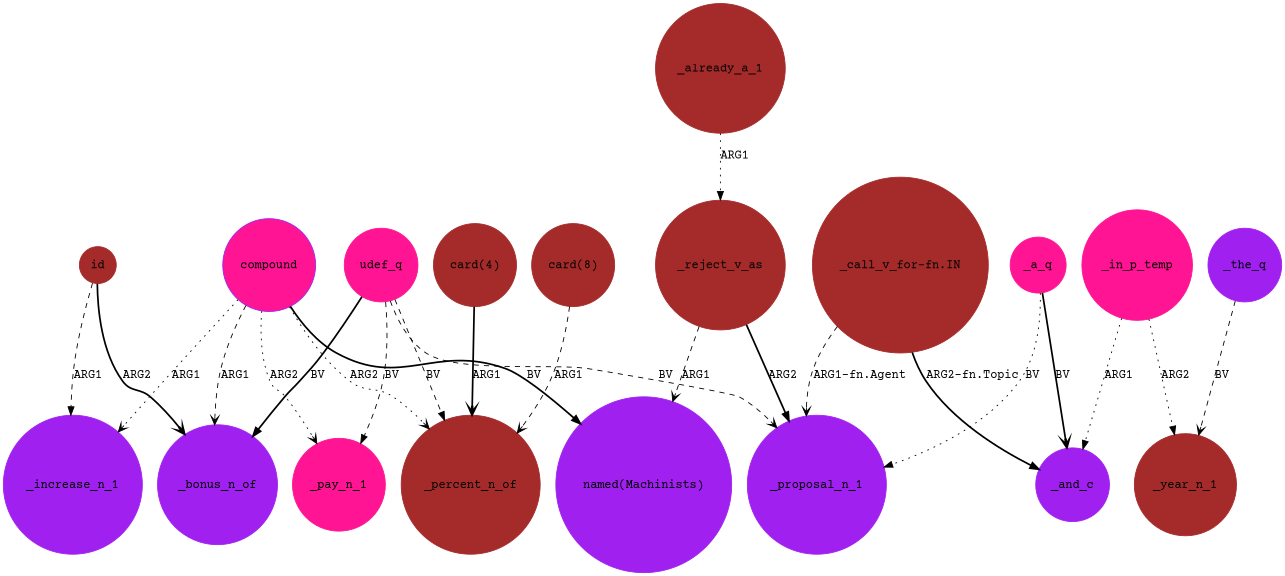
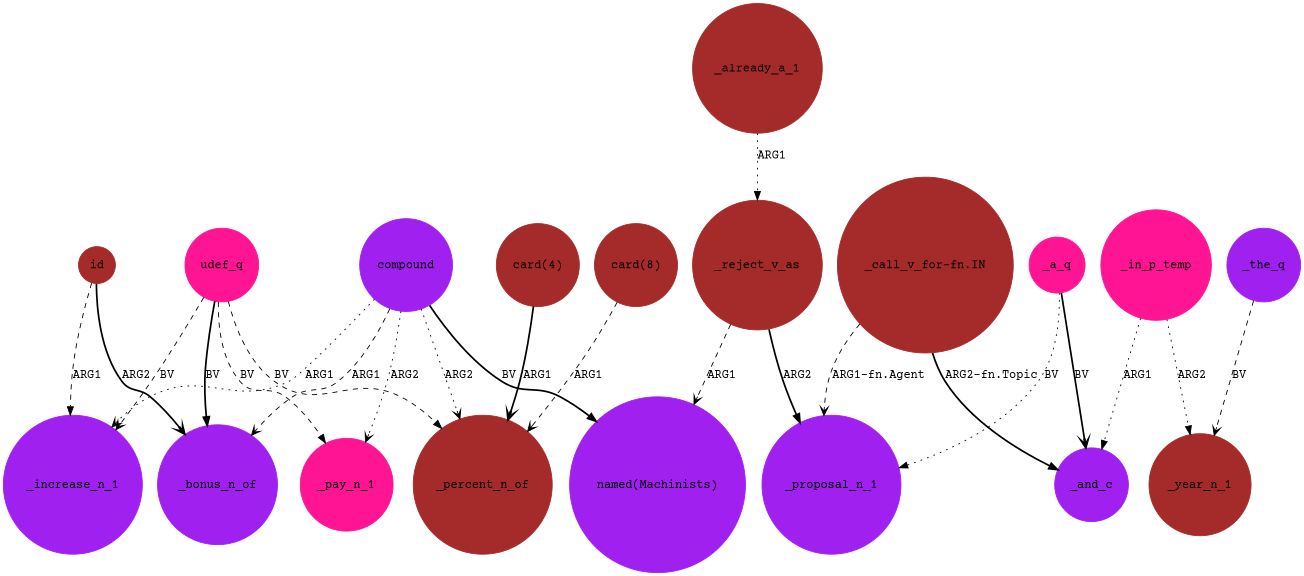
node "compound": fillcolor deeppink -> purple
edge "udef_q" -> "_proposal_n_1": now "udef_q" -> "_increase_n_1"
